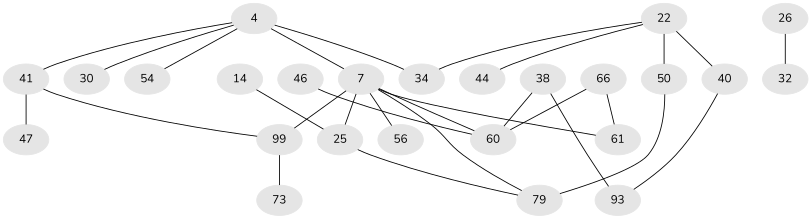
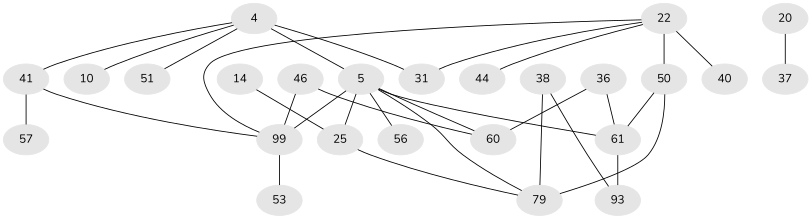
node "26": label "26" -> "20"
edge "22" -- "99": added
node "30": label "30" -> "10"
node "54": label "54" -> "51"
node "7": label "7" -> "5"
node "34": label "34" -> "31"
node "66": label "66" -> "36"
node "32": label "32" -> "37"
edge "46" -- "99": added
edge "38" -- "60": now "38" -- "79"
edge "50" -- "61": added
node "47": label "47" -> "57"
edge "40" -- "93": now "61" -- "93"
node "73": label "73" -> "53"
